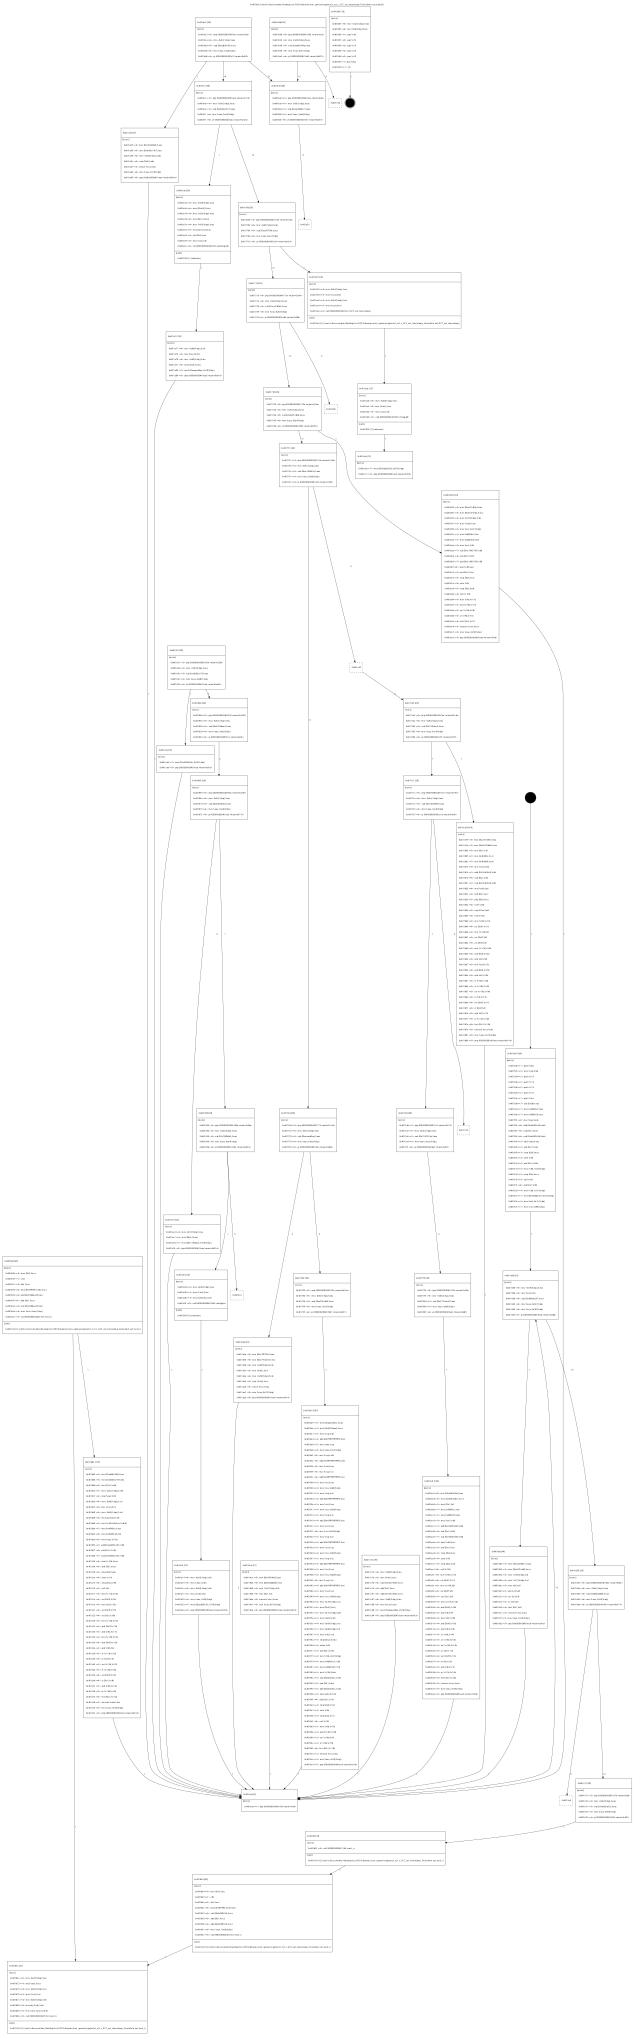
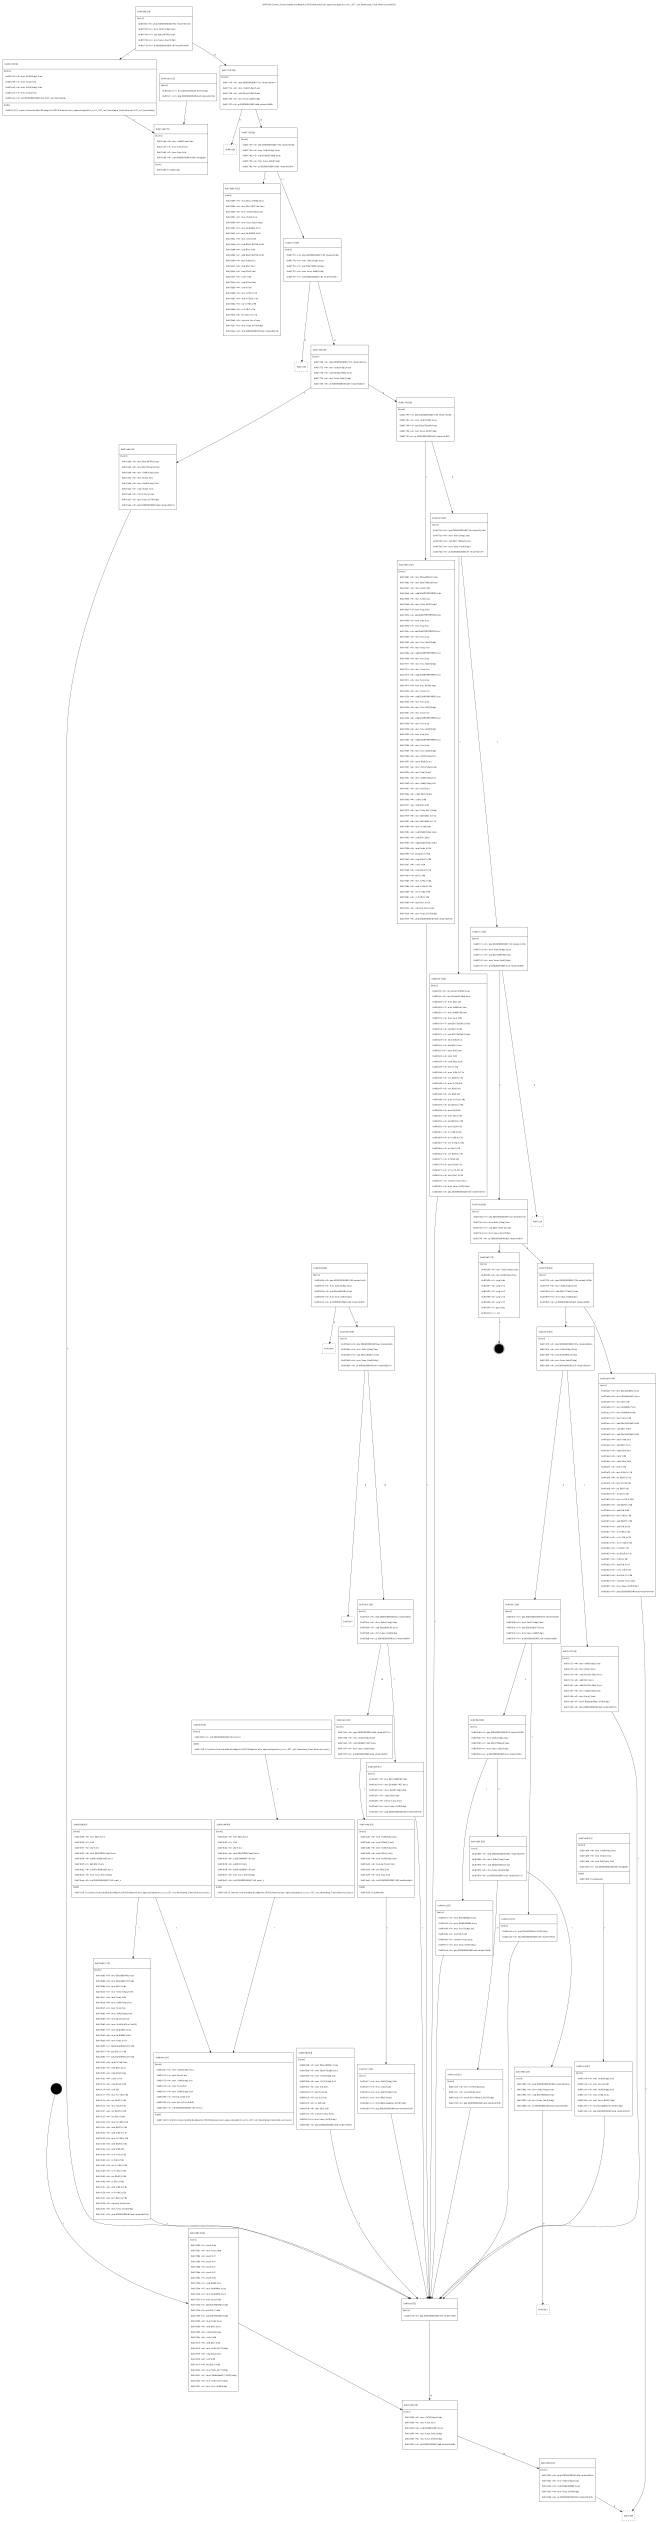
edge "0x4016c5 [28]" -> "0x4016a9 [28]": reversed
edge "0x4016e1 [28]" -> "0x4016fd [28]": removed, label "13"
edge "0x401cab [15]" -> "0x401cba [12]": reversed
edge "0x401cd2" -> "0x4017a5 [28]": now "0x401789 [28]" -> "0x4017a5 [28]"
edge "0x401885 [28]" -> "0x401a04 [16]": removed, label "1"
edge "0x4017dd [28]" -> "0x401def [18]": added, label "1"
edge "0x401d89 [102]" -> "0x401eed [5]": removed, label "1"
node "0x401815 [28]": added
edge "0x401638 [29]" -> "0x4018ab [44]": removed, label "1"
edge "0x401aaf [144]" -> "0x401eed [5]": now "0x401aaf [144]" -> "0x4019e9"
node "0x401671 [28]": removed
edge "0x40184d [28]" -> "0x4019ce [27]": added, label "1"
